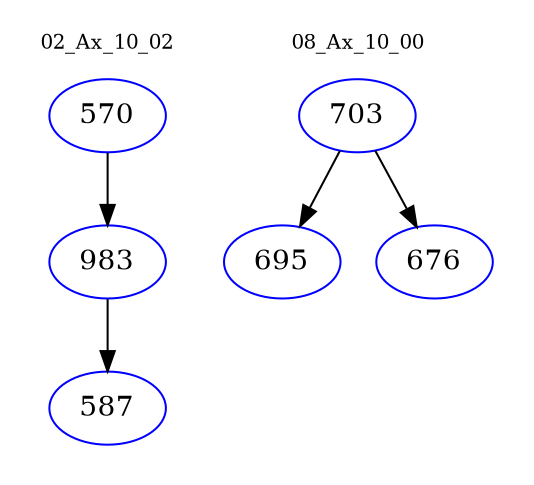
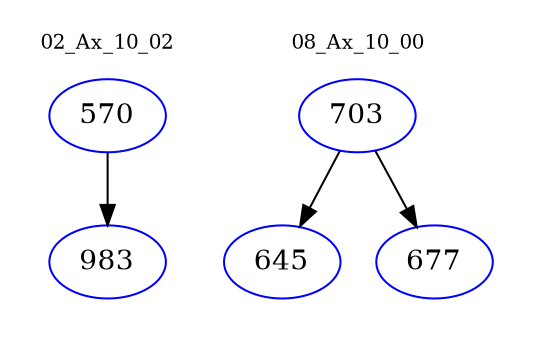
node "695": label "695" -> "645"
node "676": label "676" -> "677"
node "587": removed
